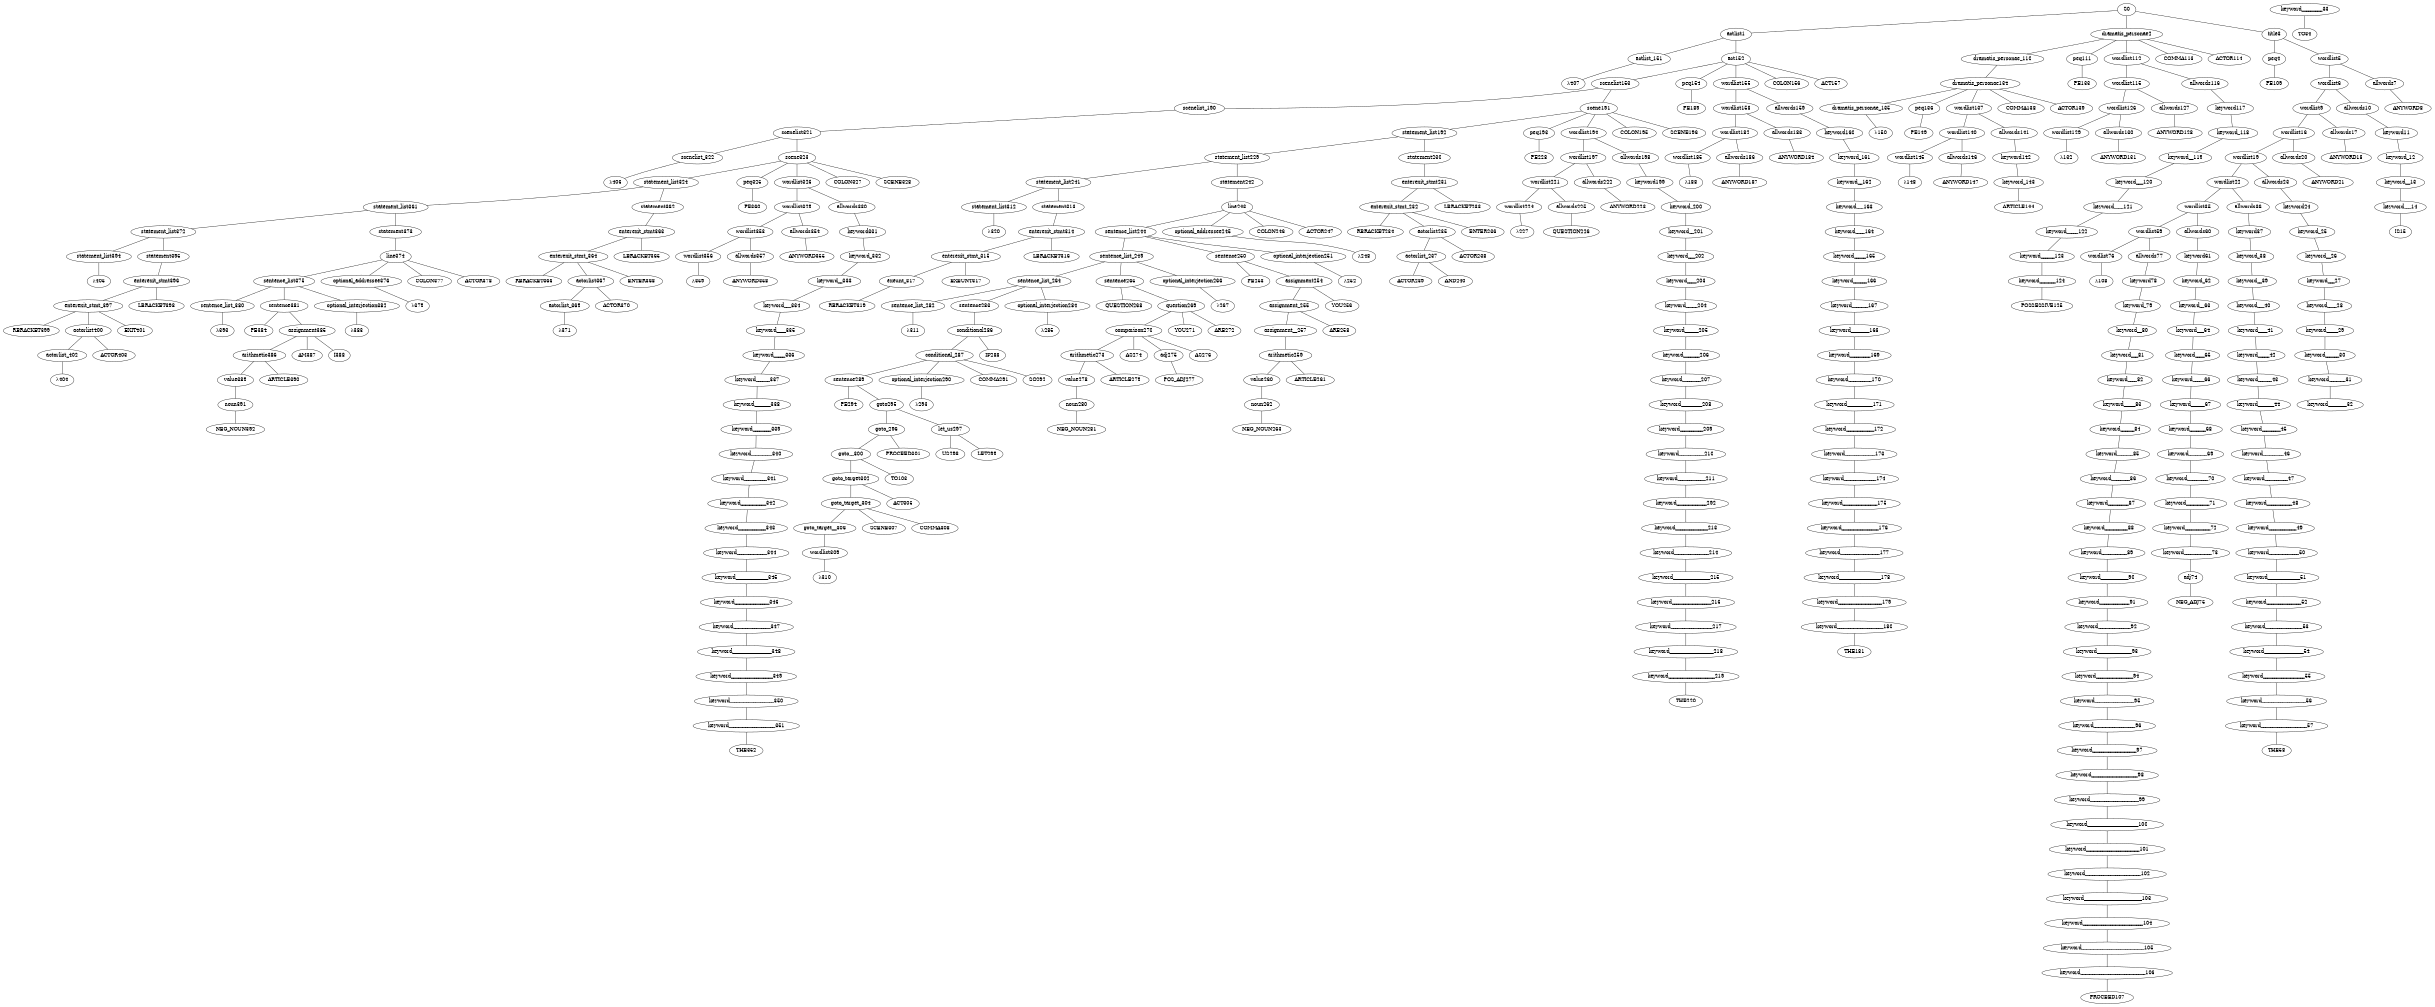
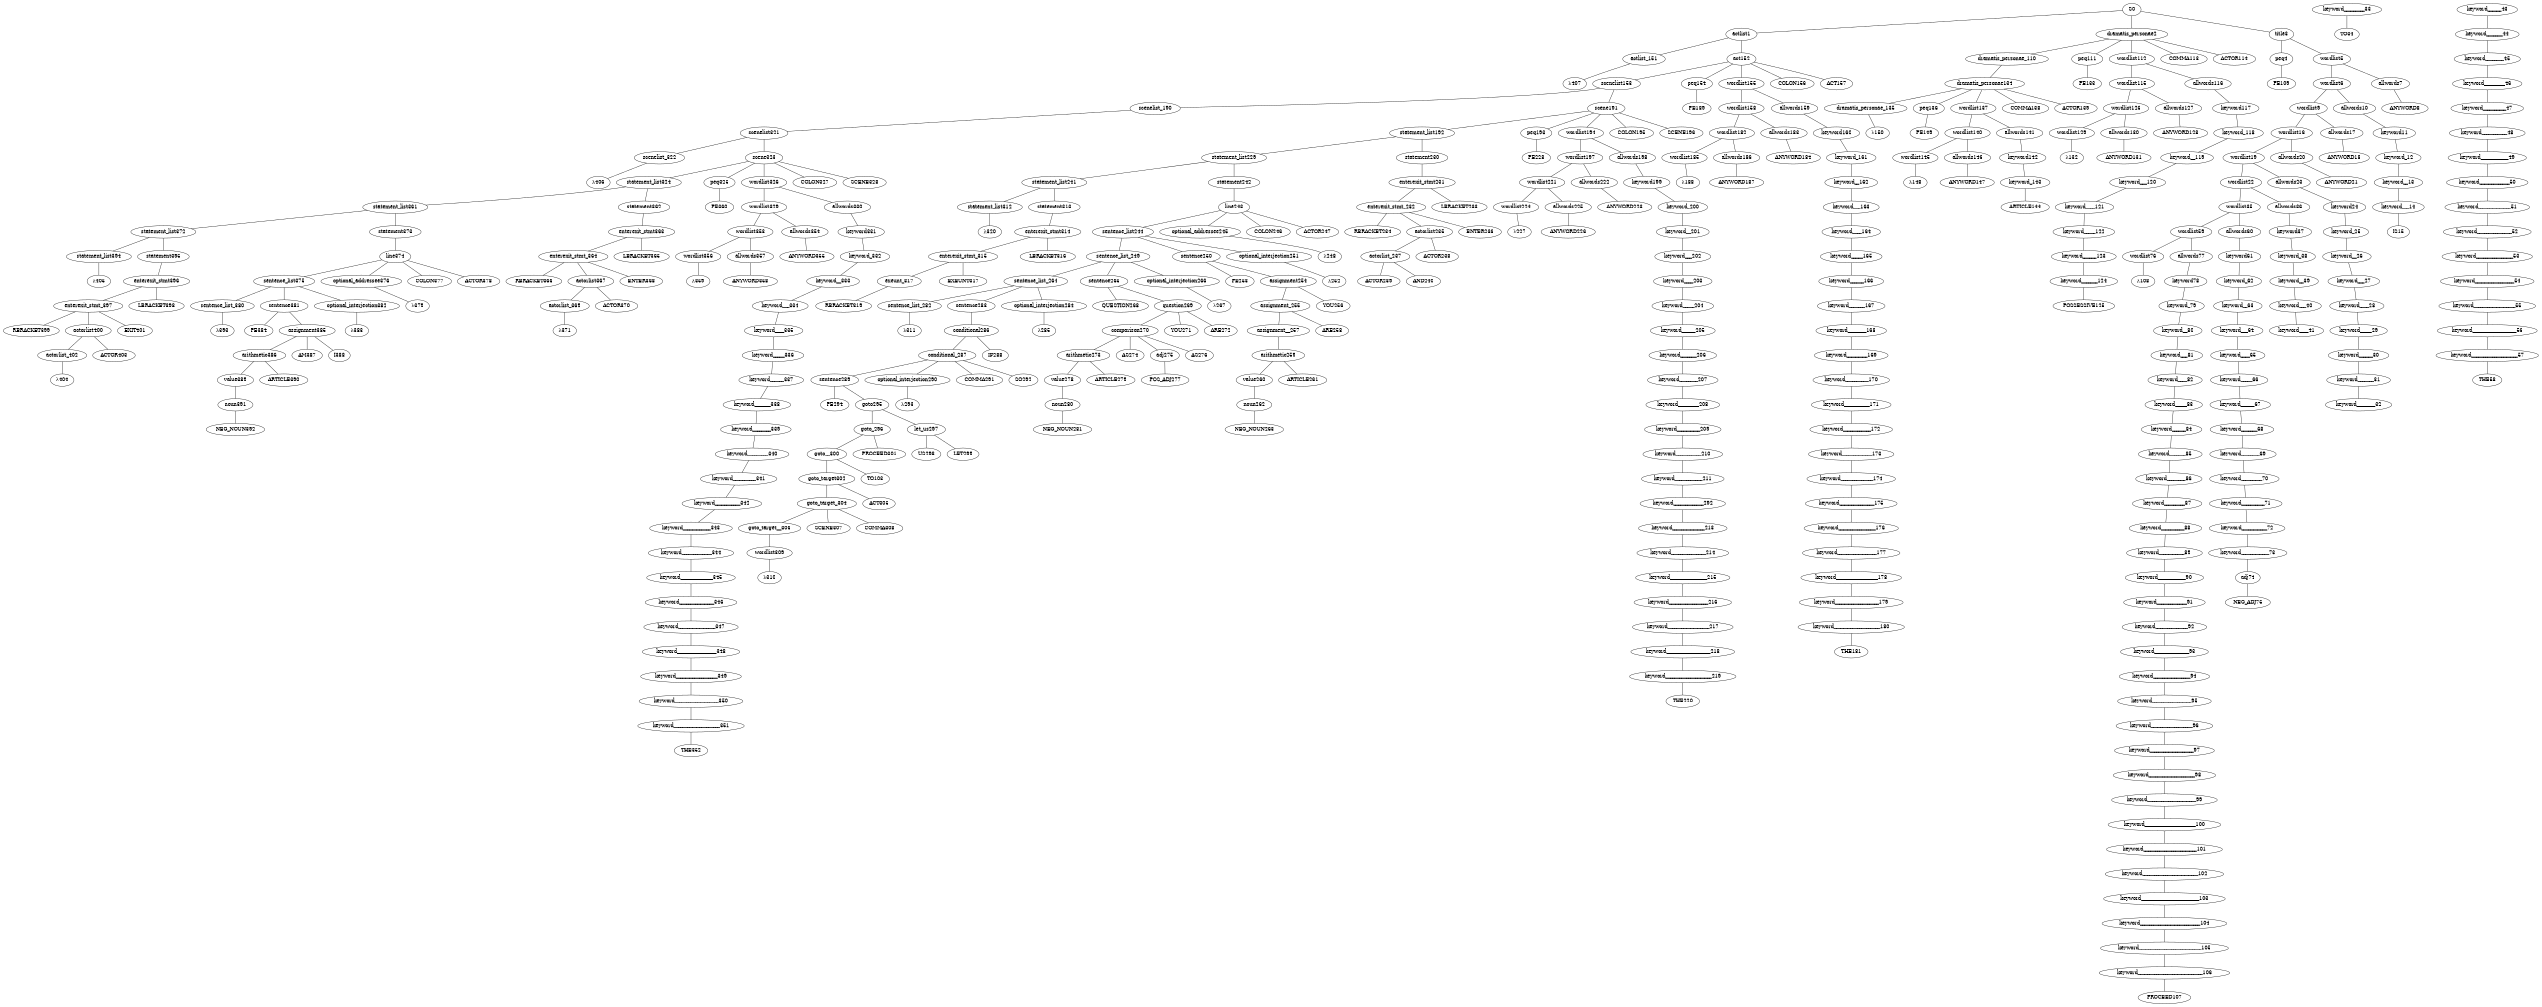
node "QUESTION226": label "QUESTION226" -> "ANYWORD226"
node "keyword_____42": removed
